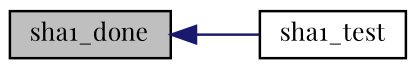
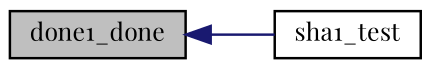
node "sha1_done": label "sha1_done" -> "done1_done"
